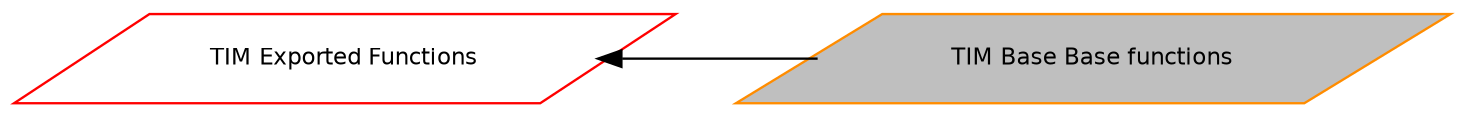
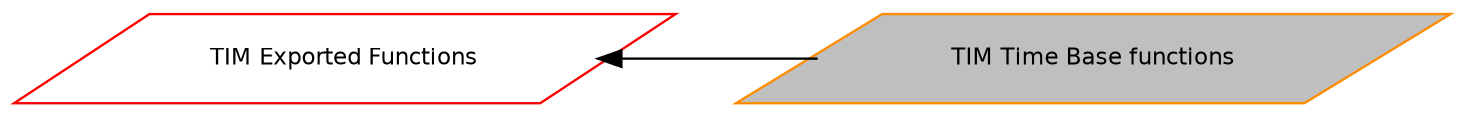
node "TIM Base Base functions": label "TIM Base Base functions" -> "TIM Time Base functions"
